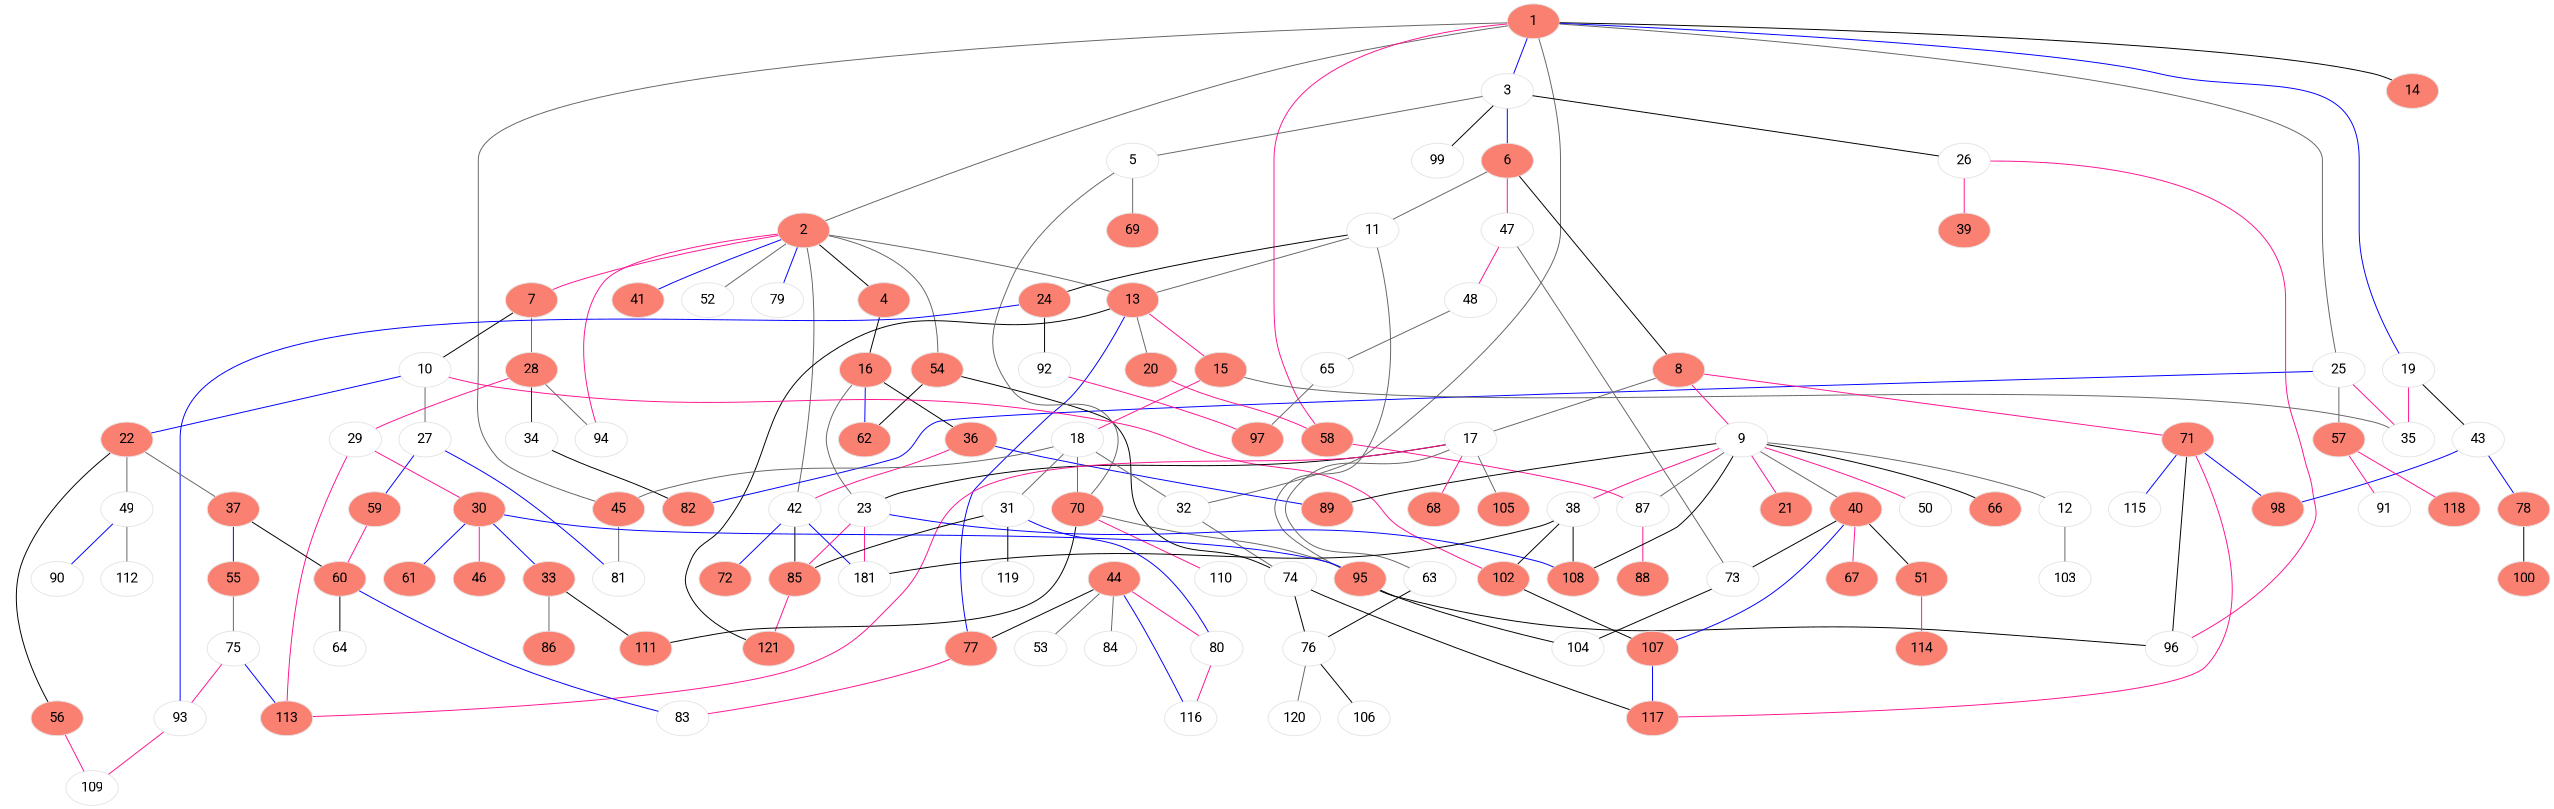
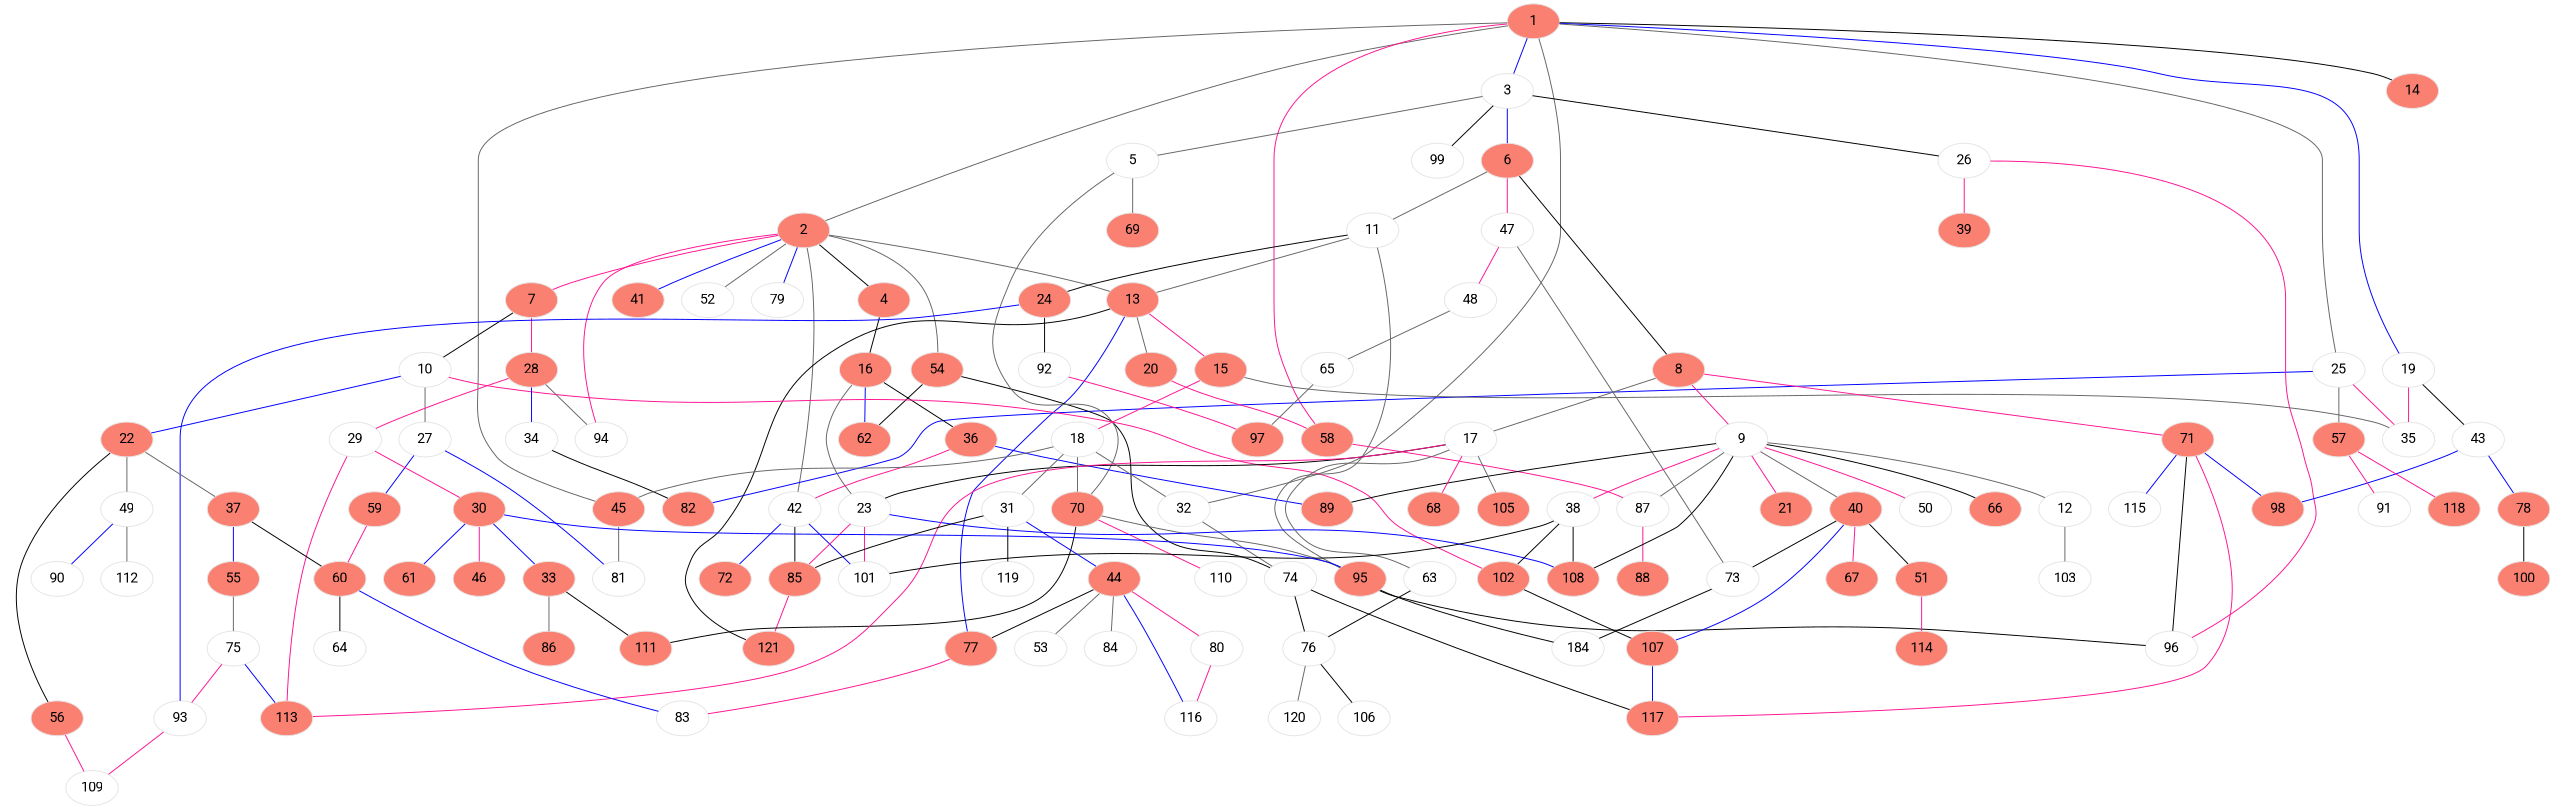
edge "31" -- "80": now "31" -- "44"
node "181": label "181" -> "101"
node "104": label "104" -> "184"
